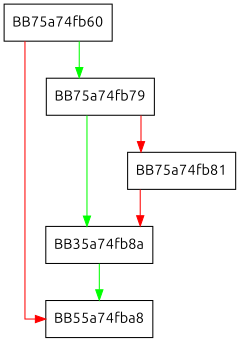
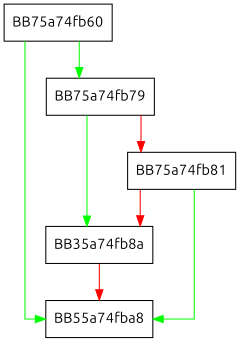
edge "BB75a74fb60" -> "BB55a74fba8": color red -> green
edge "BB75a74fb81" -> "BB55a74fba8": added
edge "BB35a74fb8a" -> "BB55a74fba8": color green -> red
